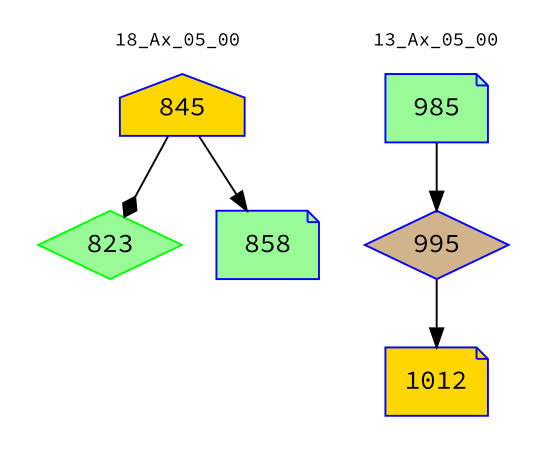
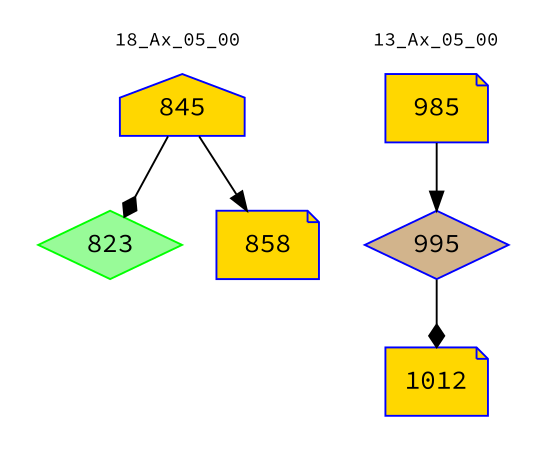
node "985": fillcolor palegreen -> gold
node "858": fillcolor palegreen -> gold
edge "995" -> "1012": arrowhead normal -> diamond
